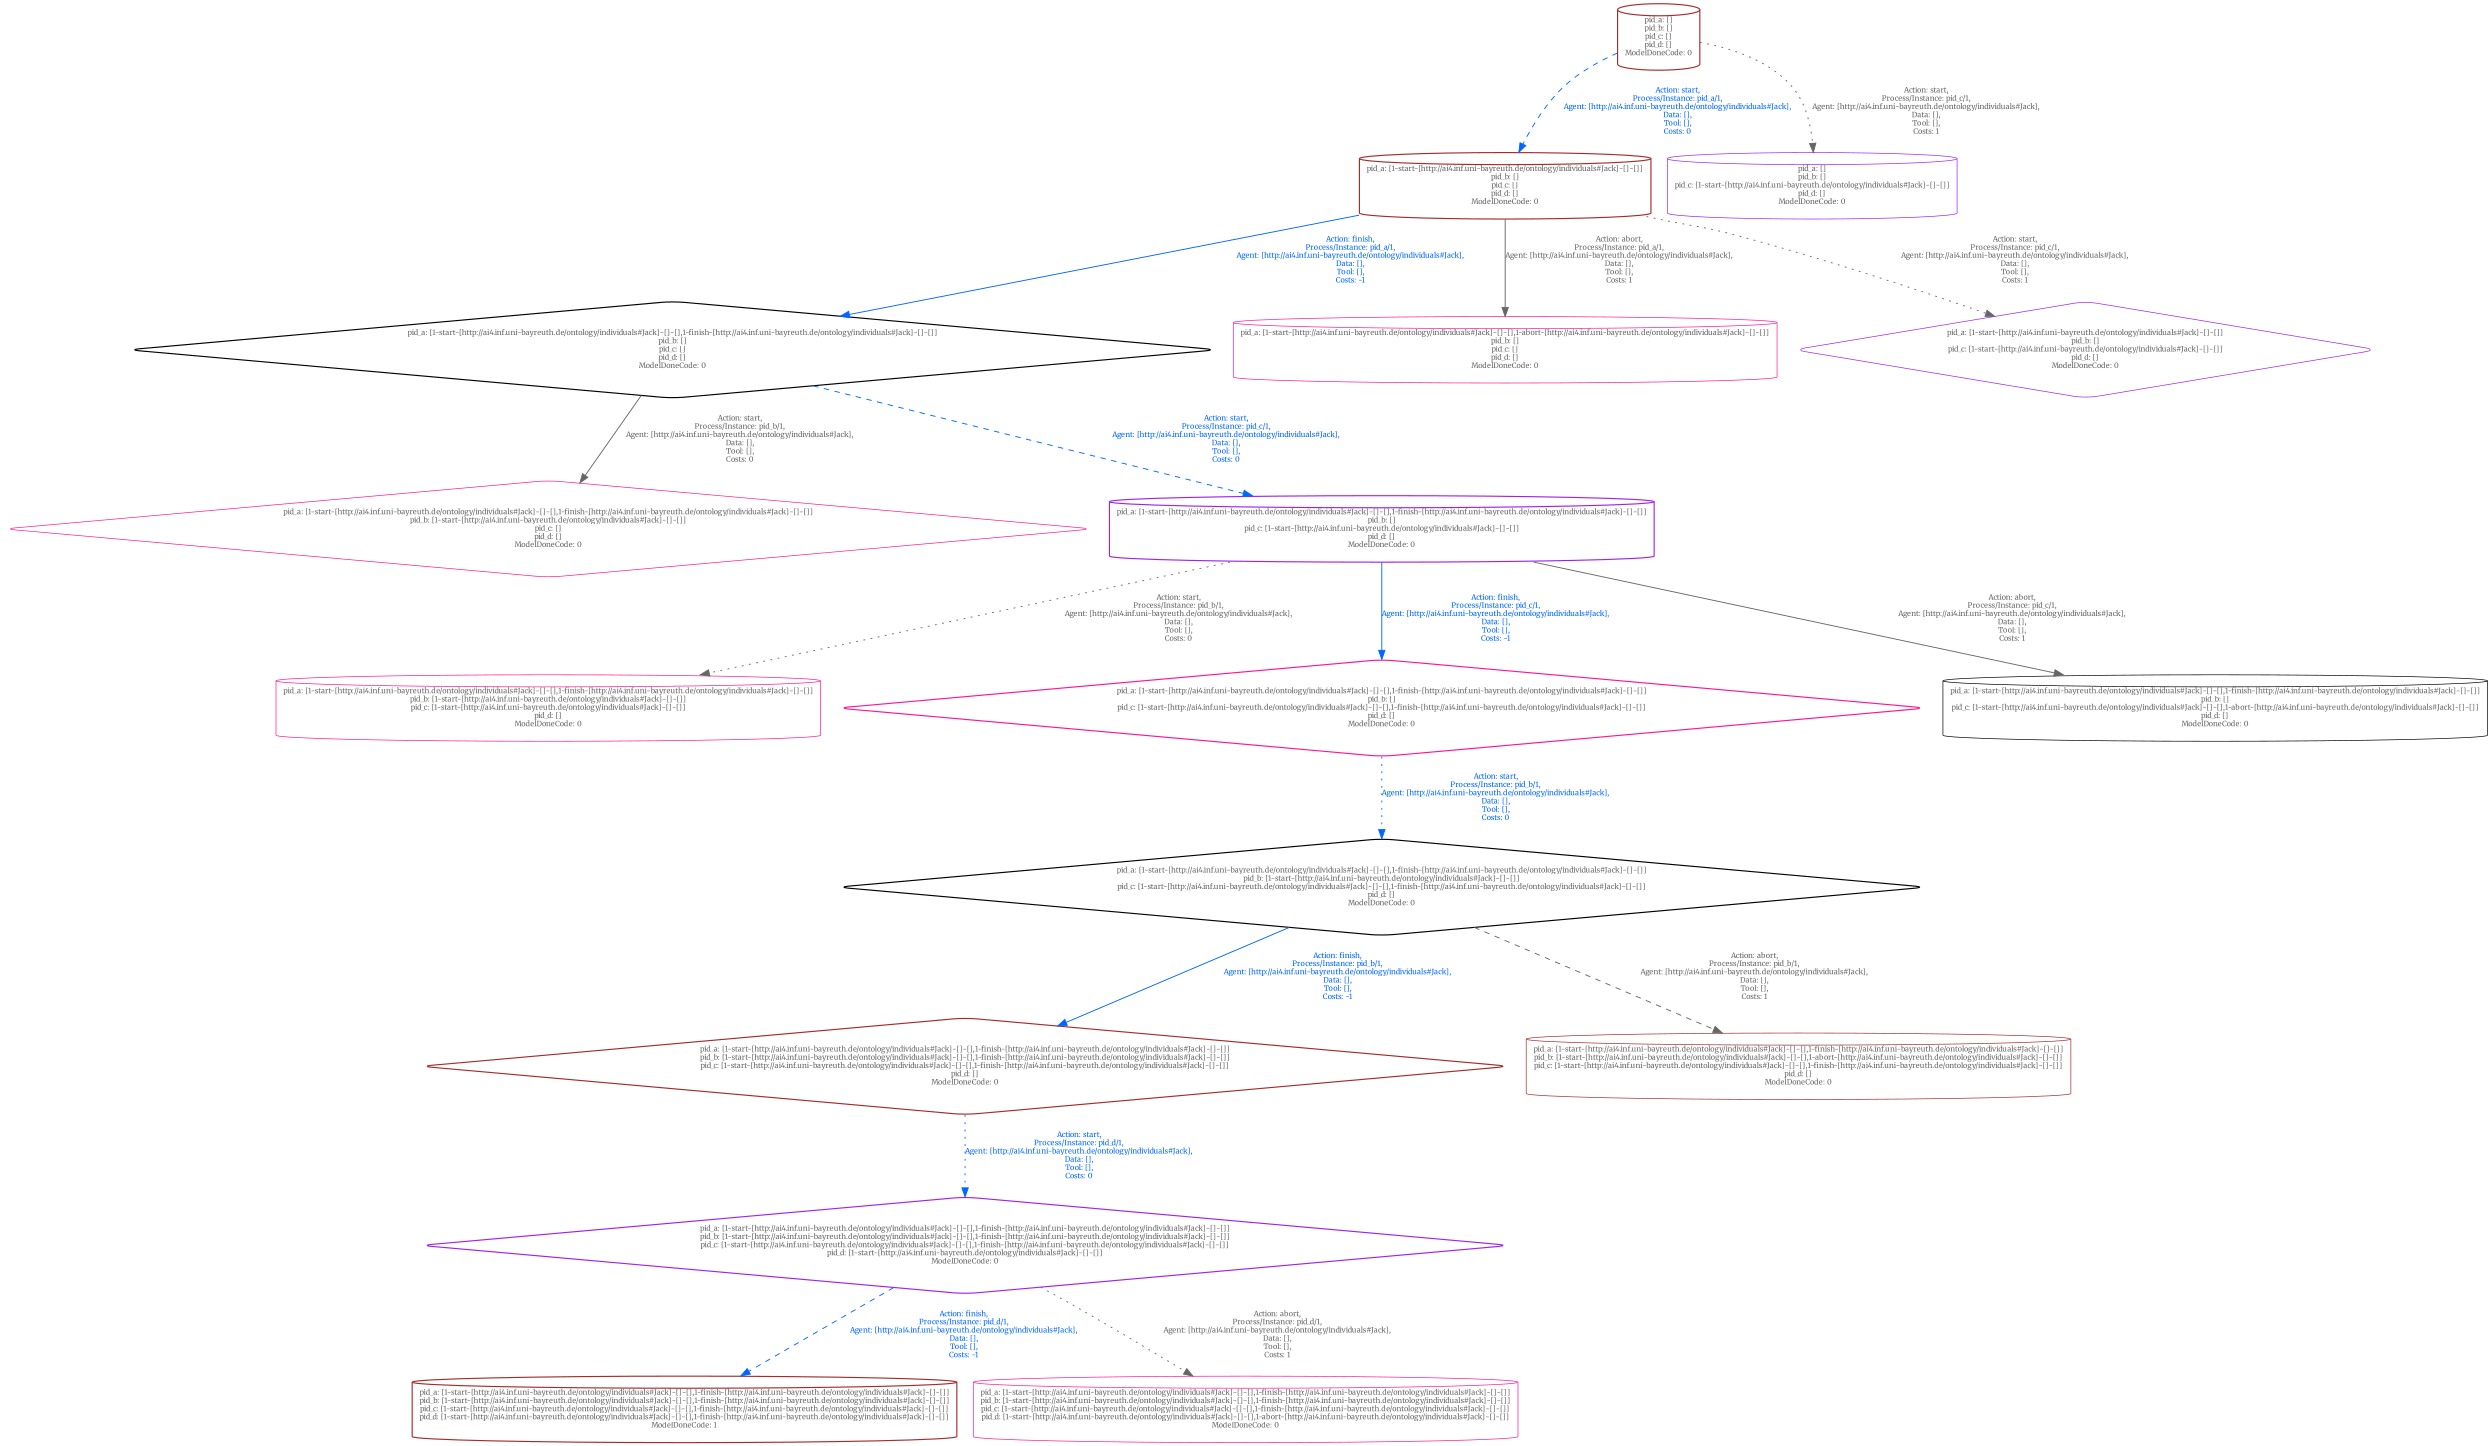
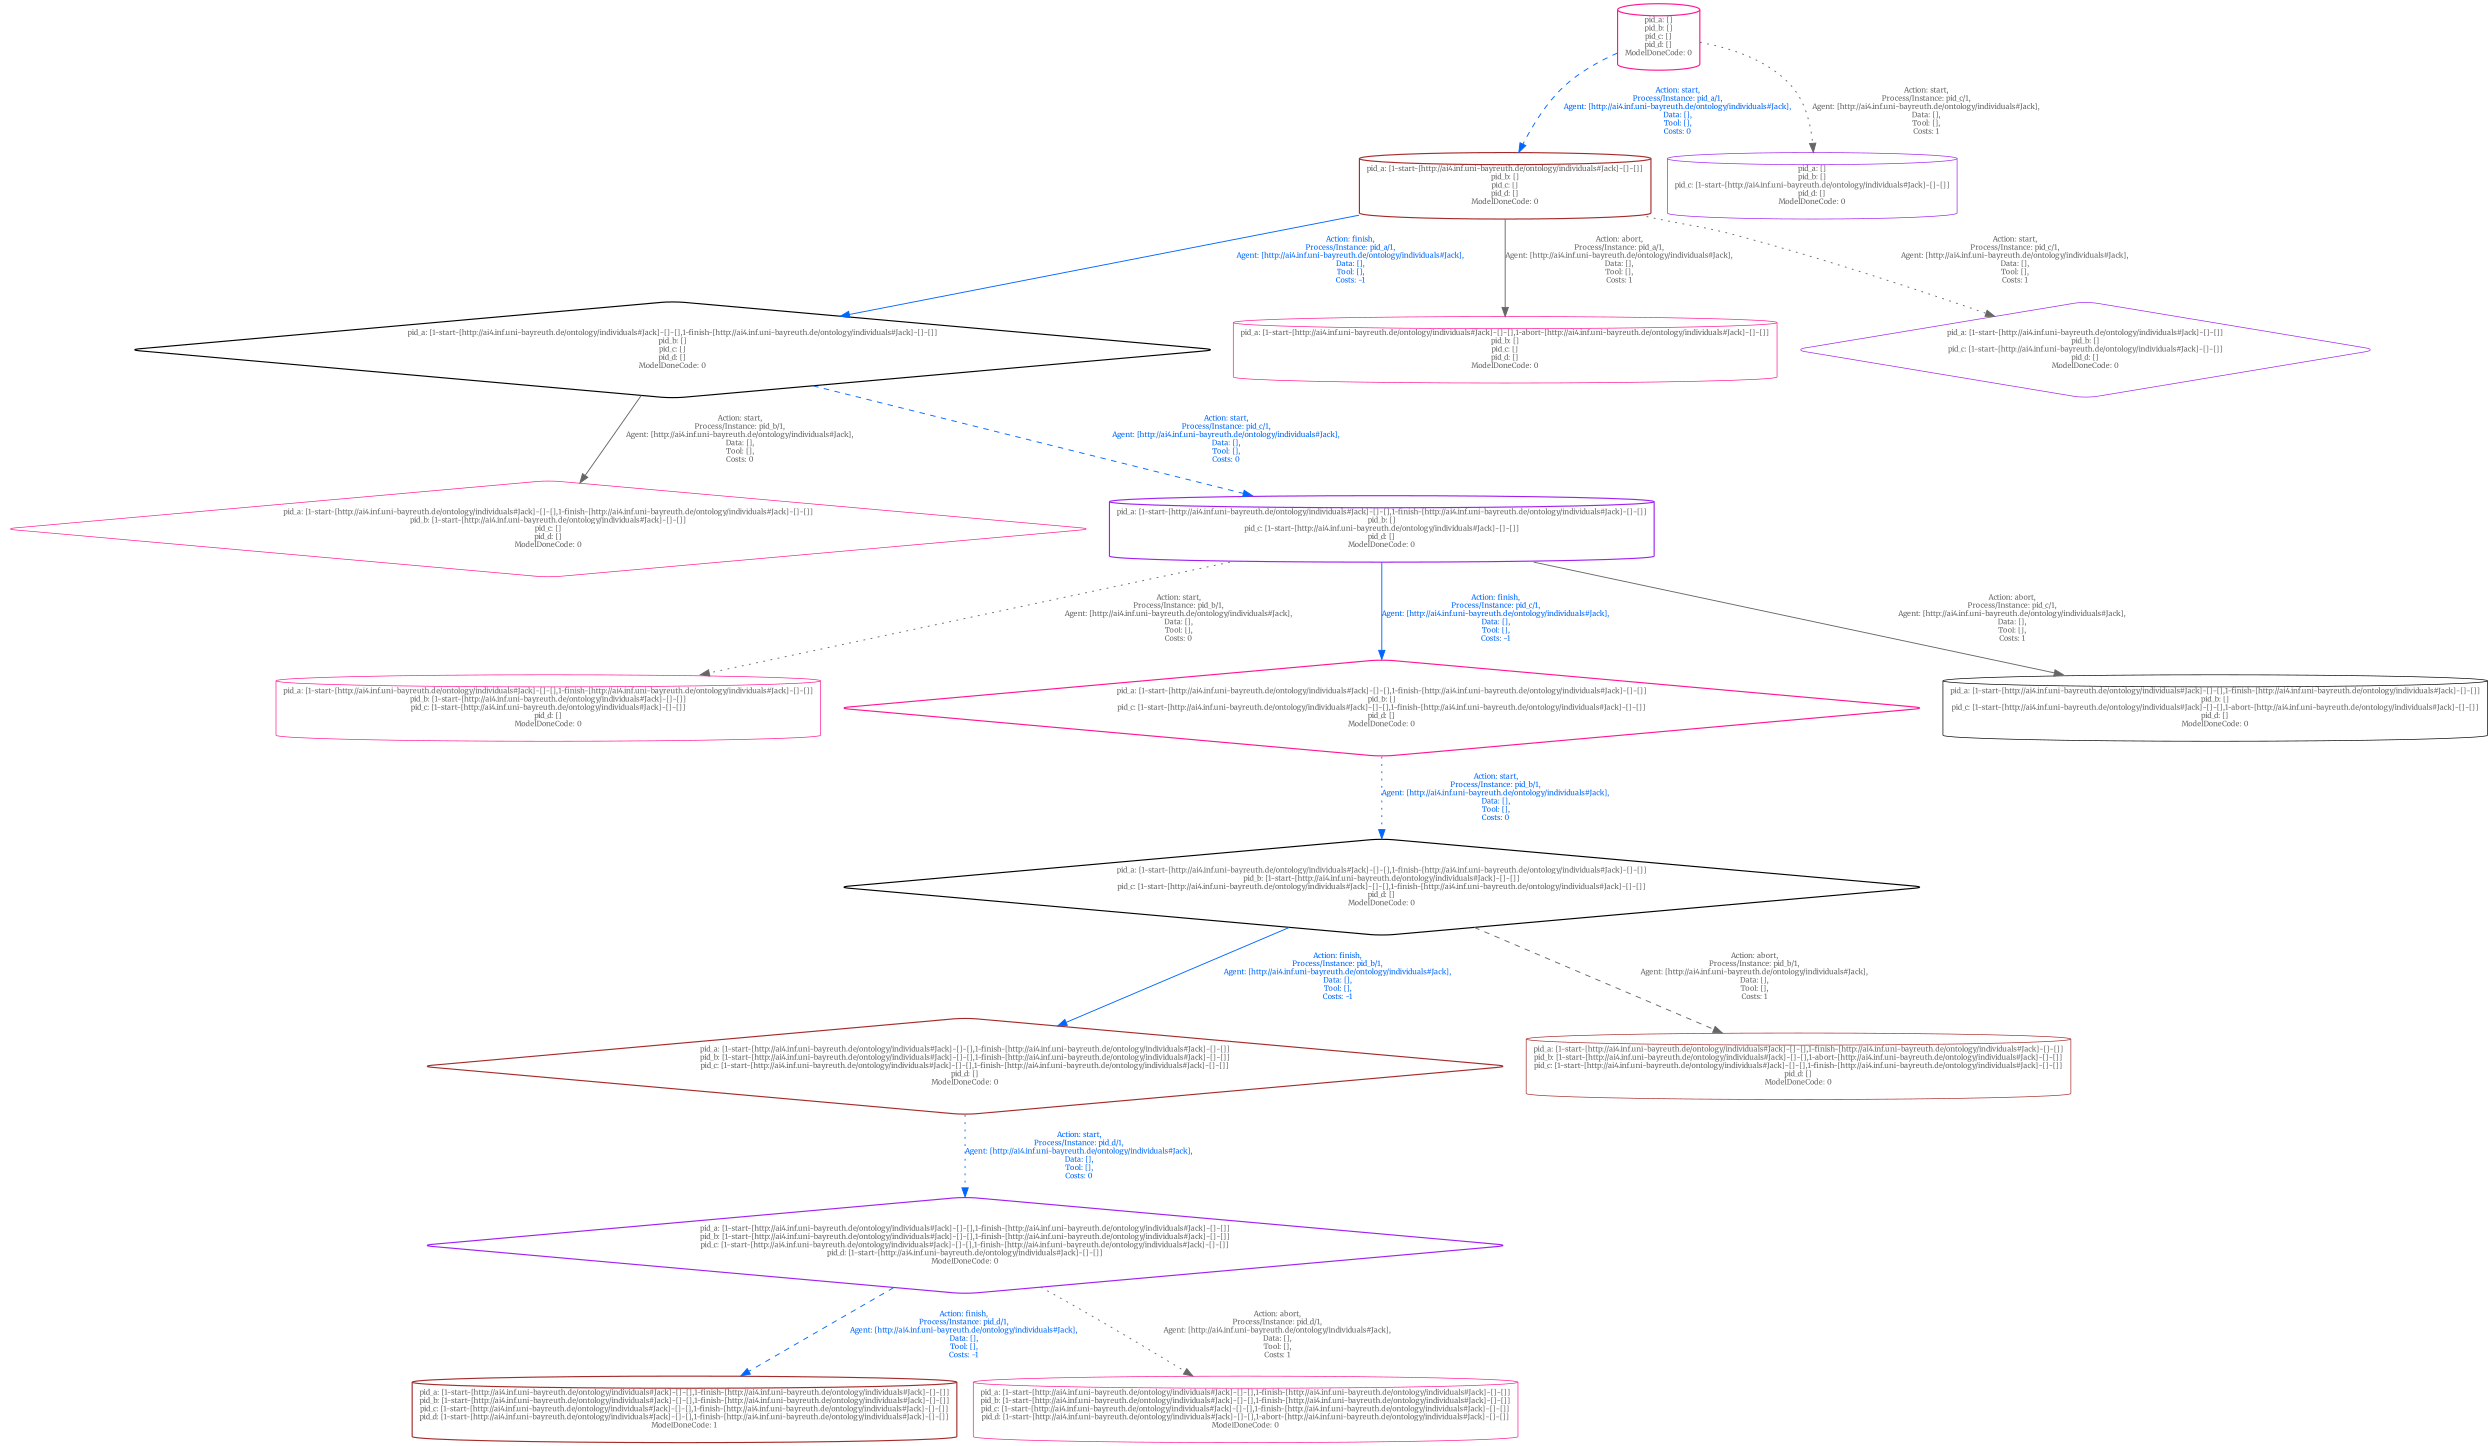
node "pid_a: [] pid_b: [] pid_c: [] pid_d: [] ModelDoneCode: 0": color brown -> deeppink
